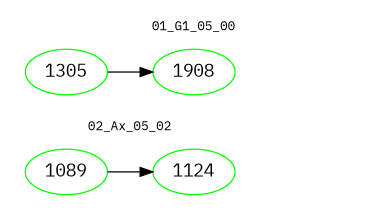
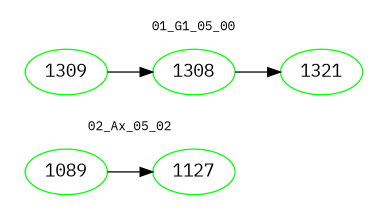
node "1305": label "1305" -> "1309"
node "1908": label "1908" -> "1308"
node "1321": added
node "1124": label "1124" -> "1127"
